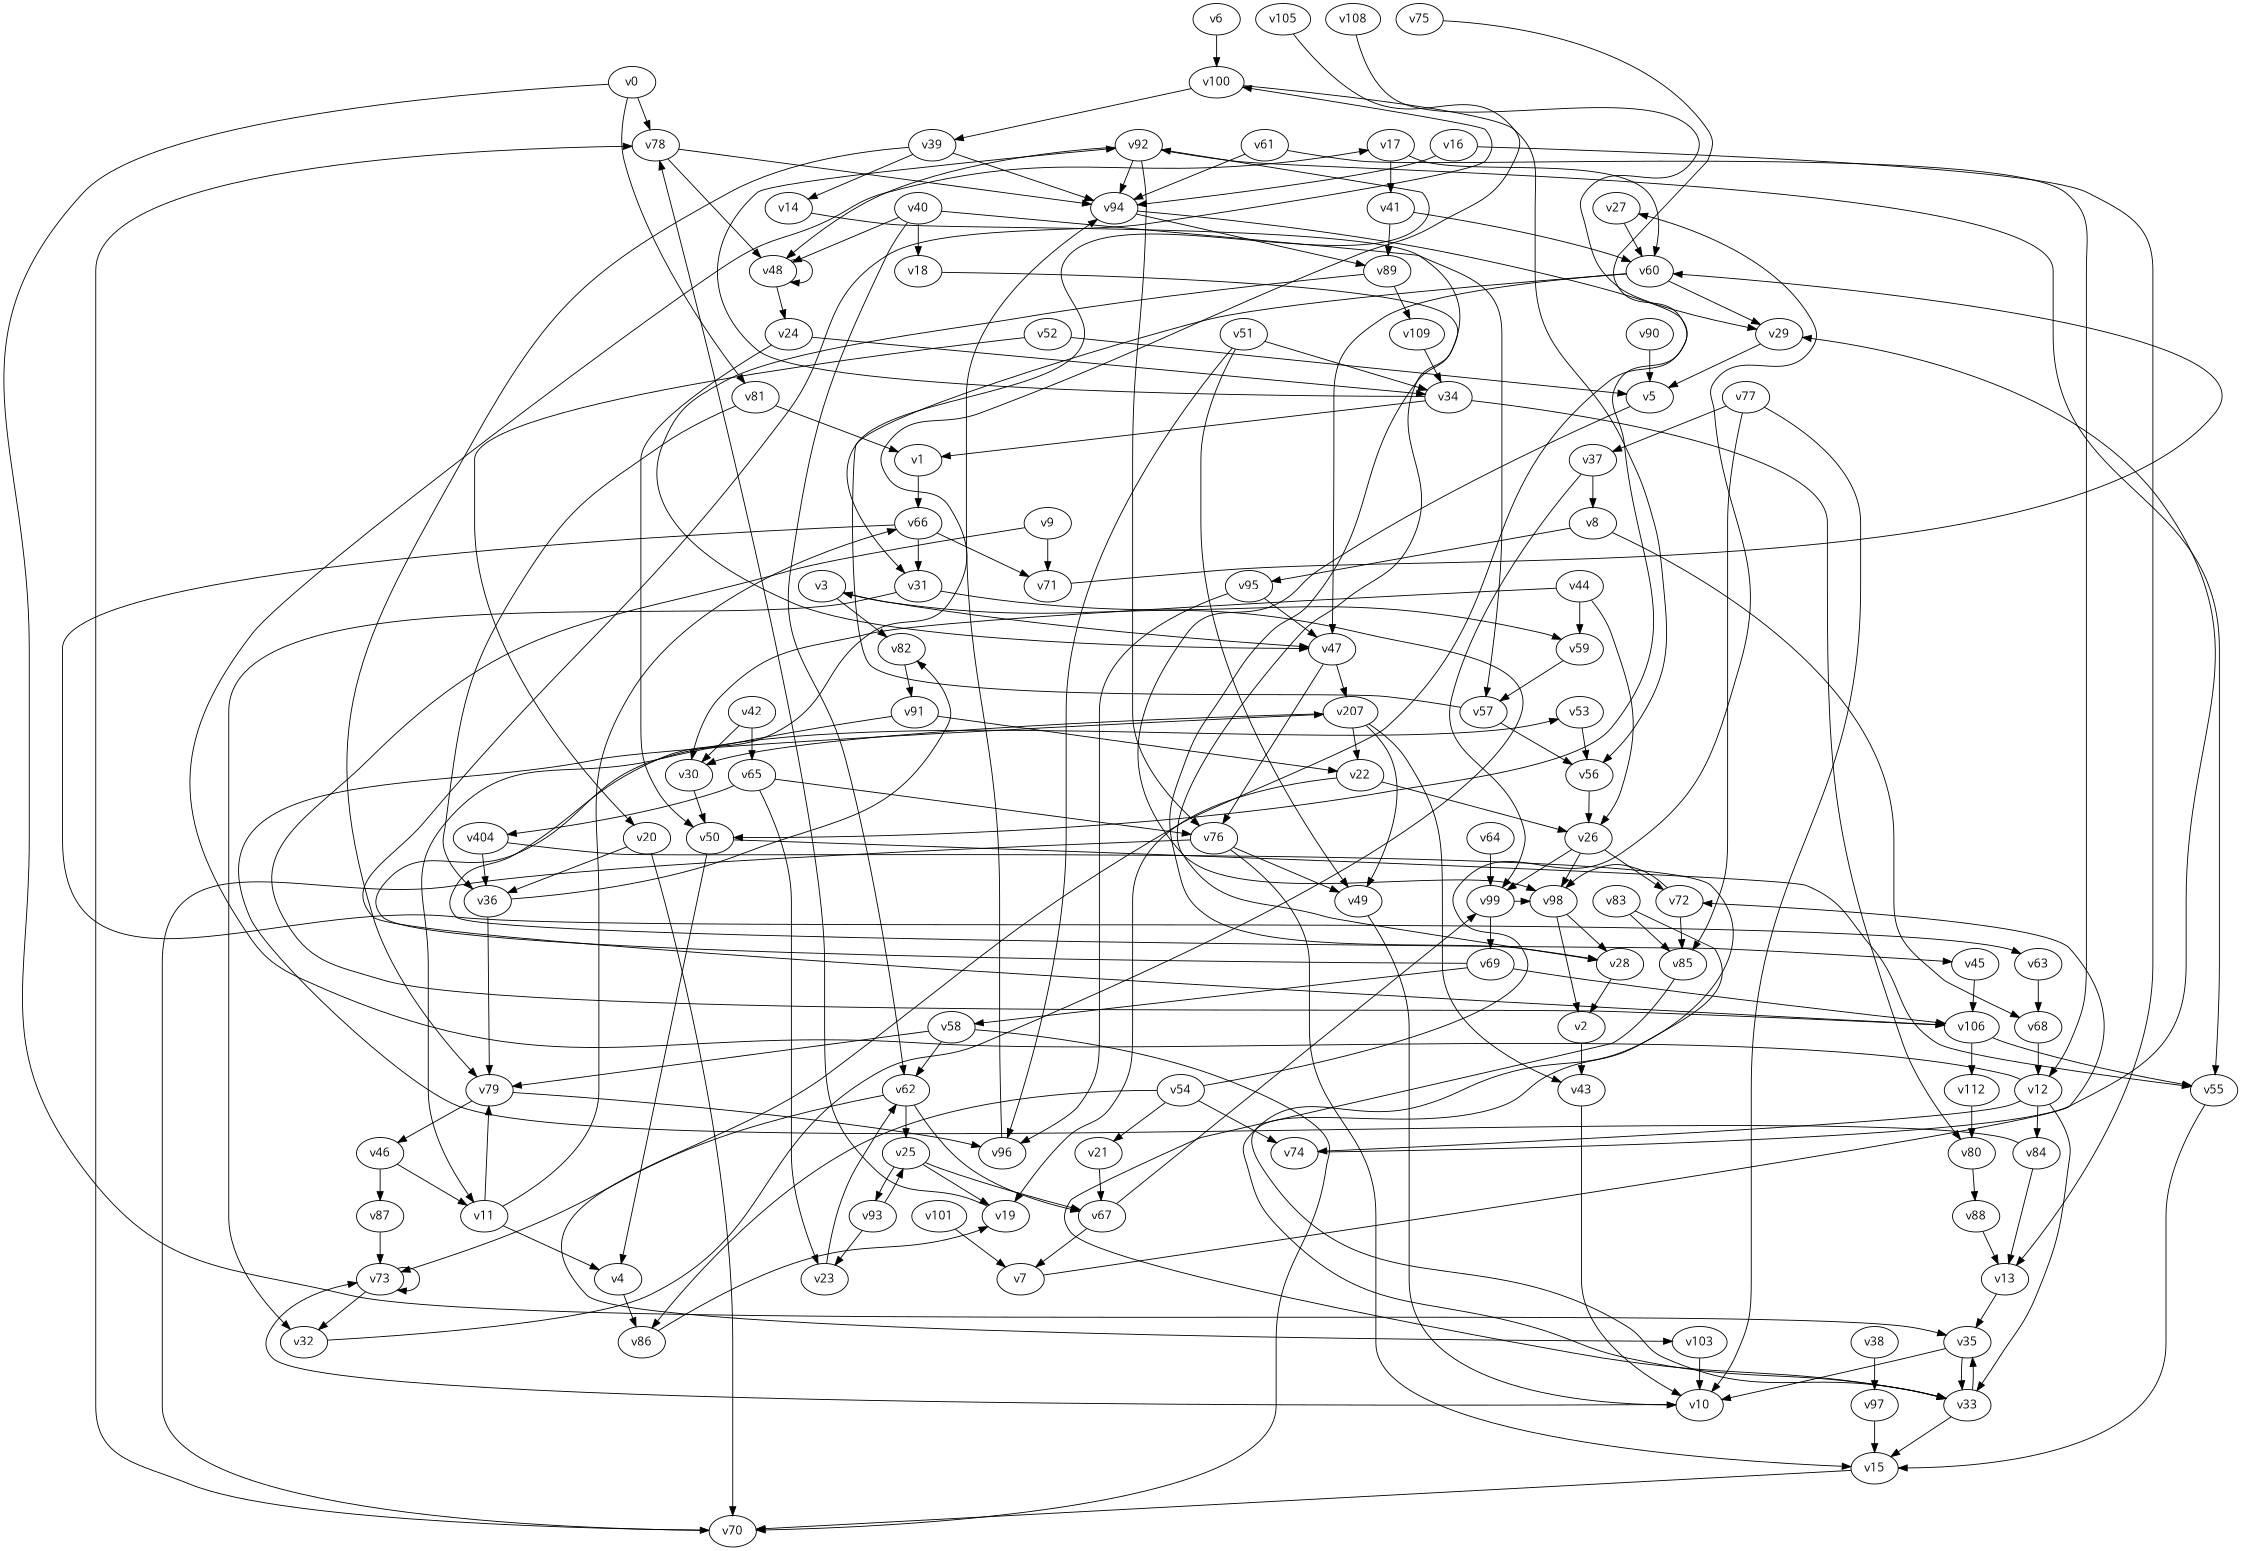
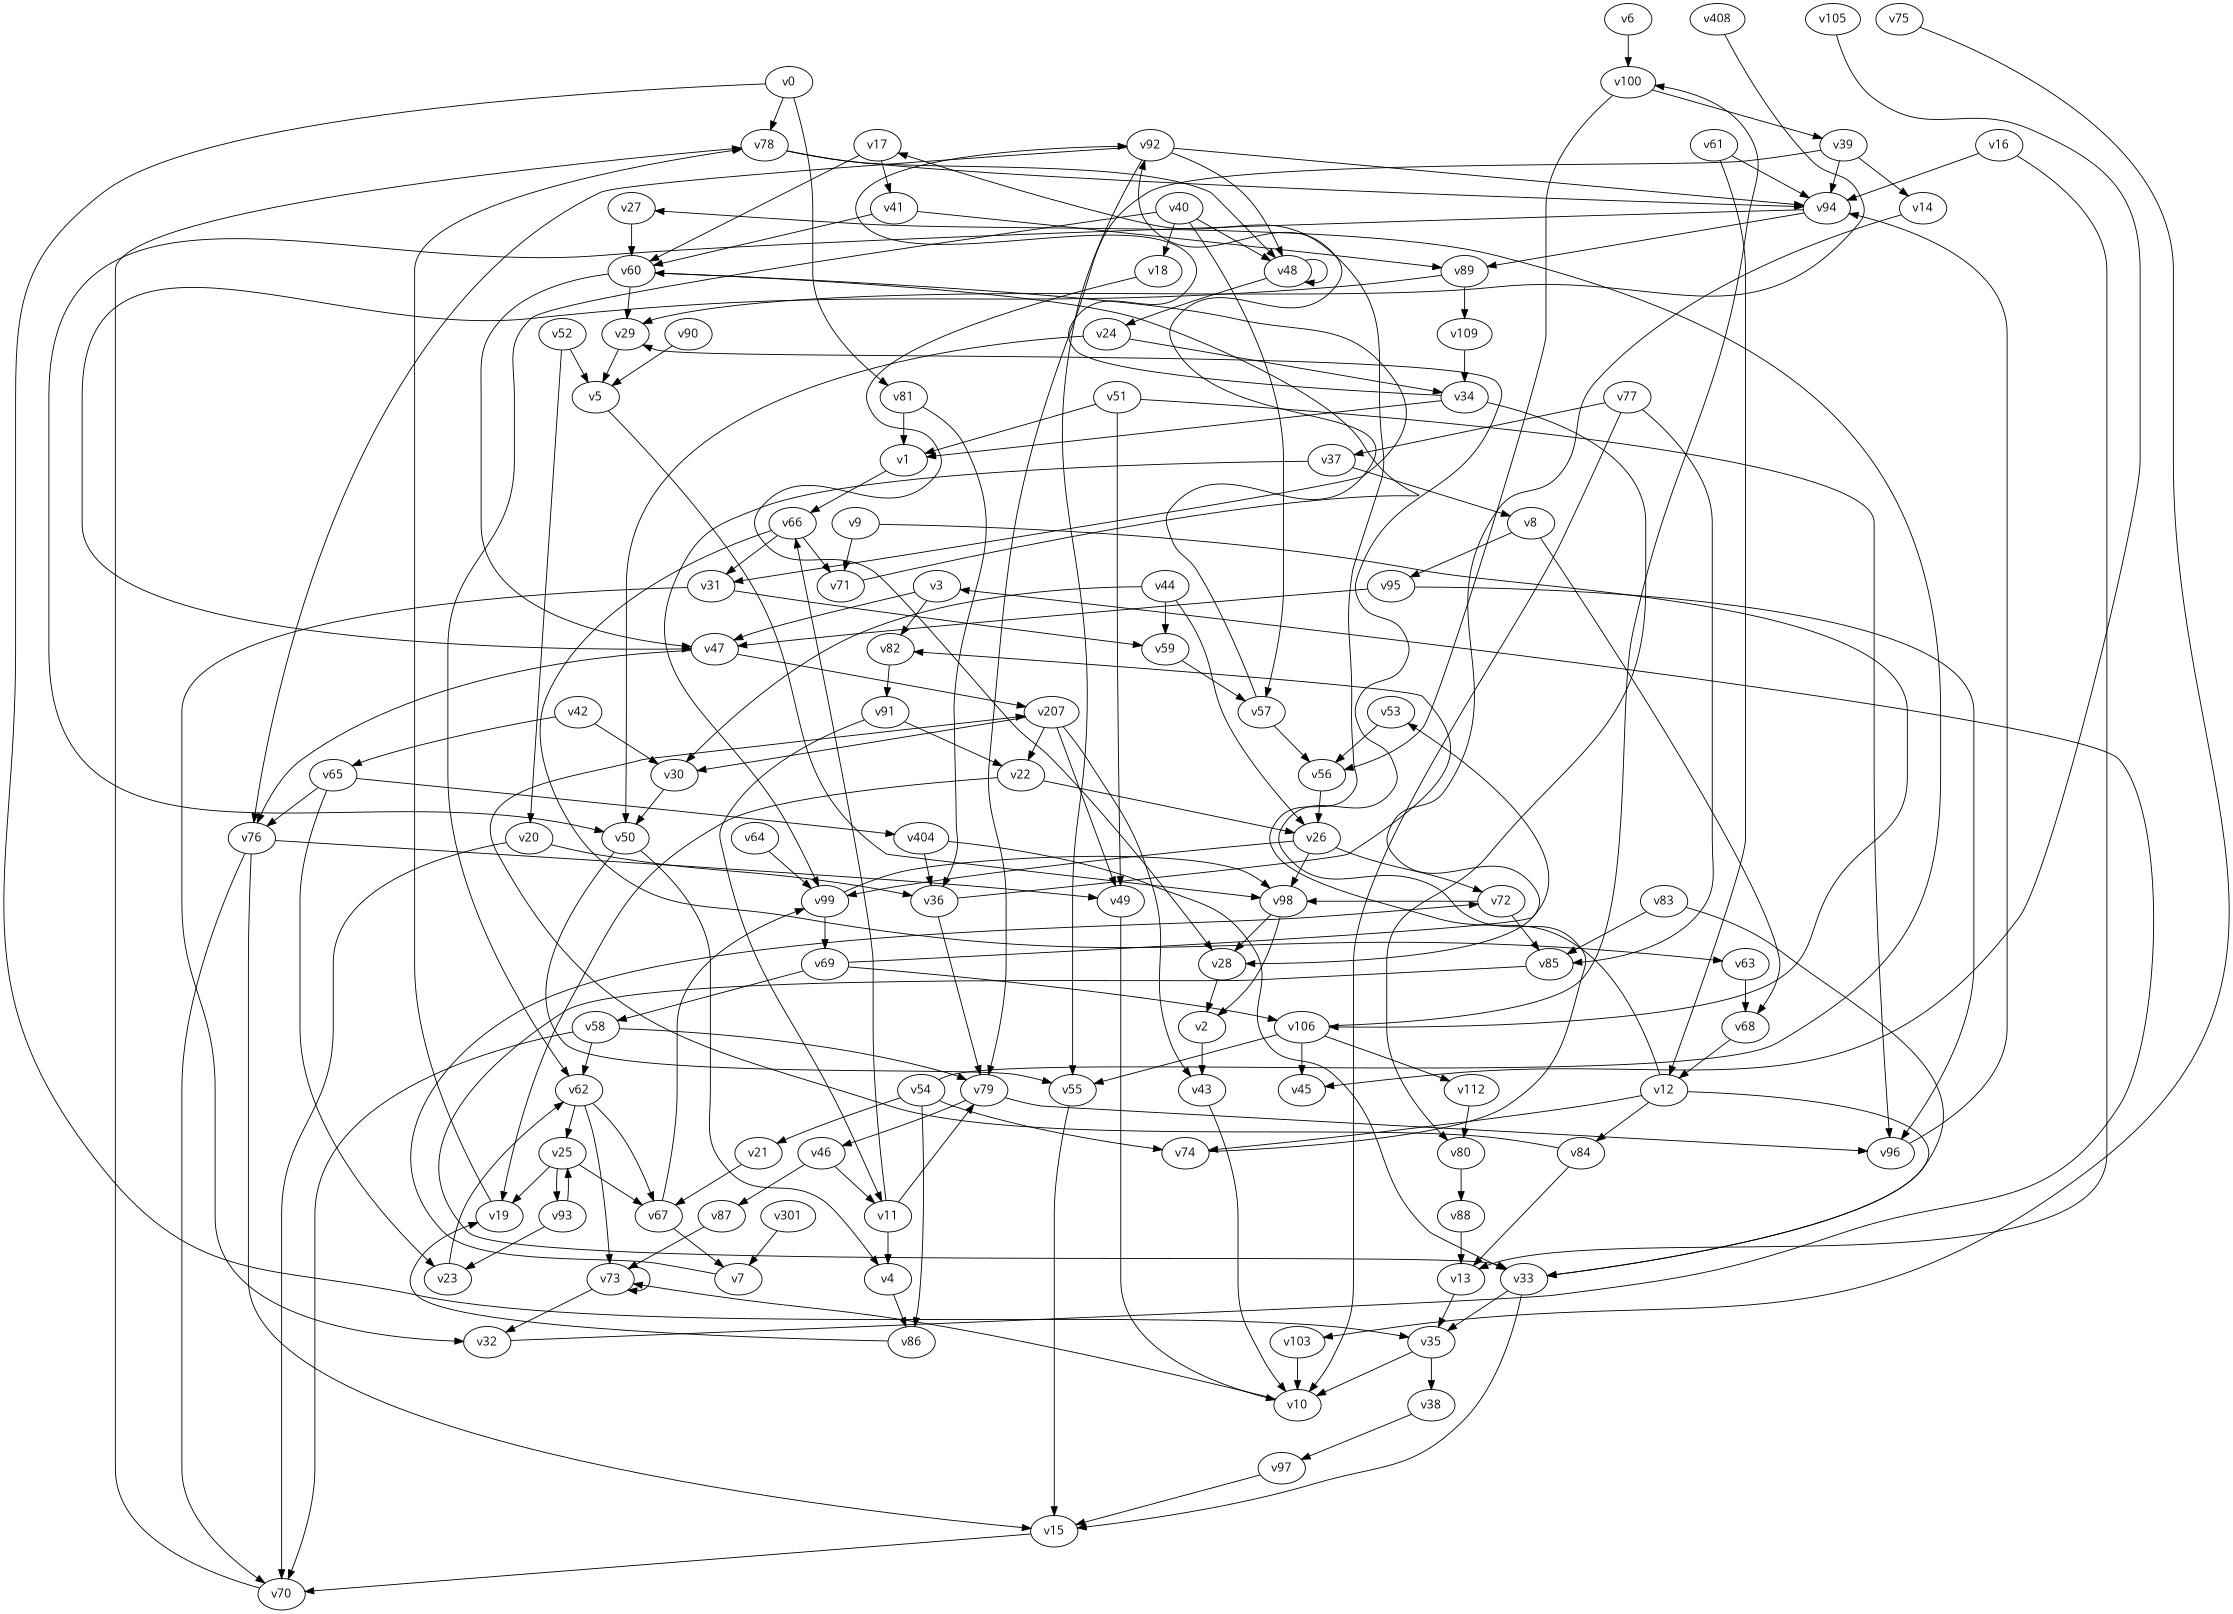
node "v108": label "v108" -> "v408"
edge "v51" -> "v34": now "v51" -> "v1"
edge "v45" -> "v106": reversed
node "v101": label "v101" -> "v301"
edge "v35" -> "v33": now "v35" -> "v38"
